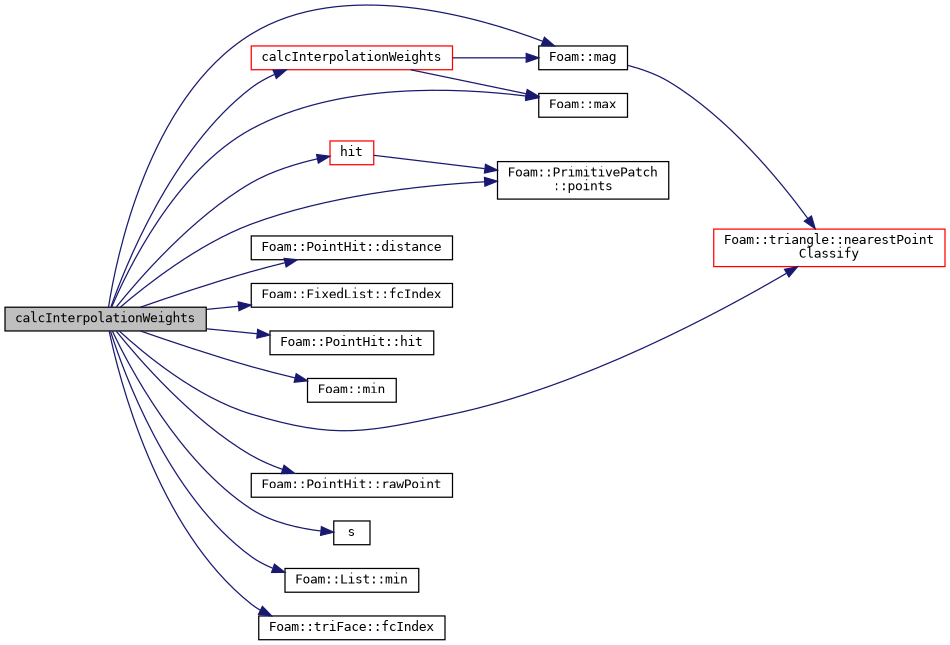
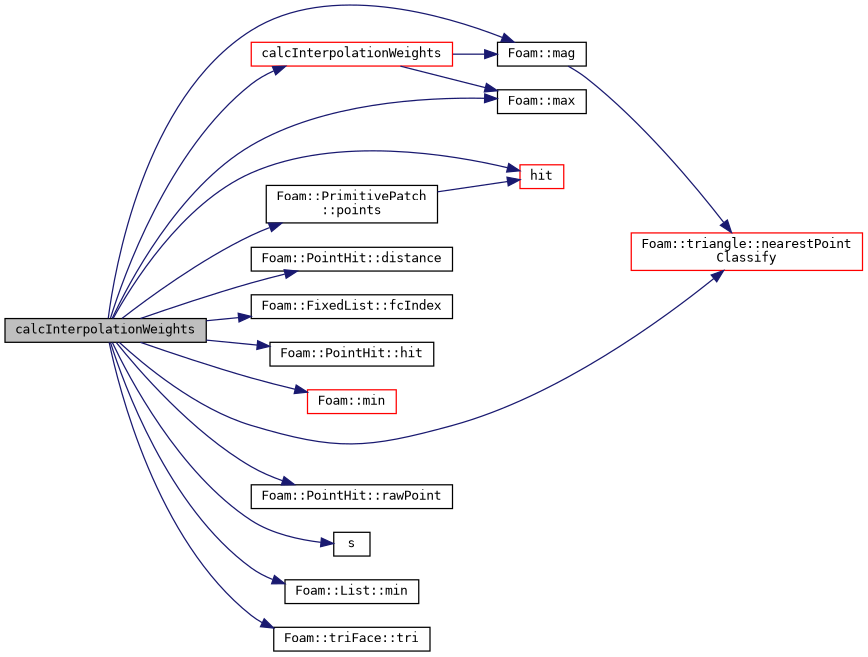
edge "hit" -> "Foam::PrimitivePatch ::points": reversed
node "Foam::min": color black -> red
node "Foam::triFace::fcIndex": label "Foam::triFace::fcIndex" -> "Foam::triFace::tri"
